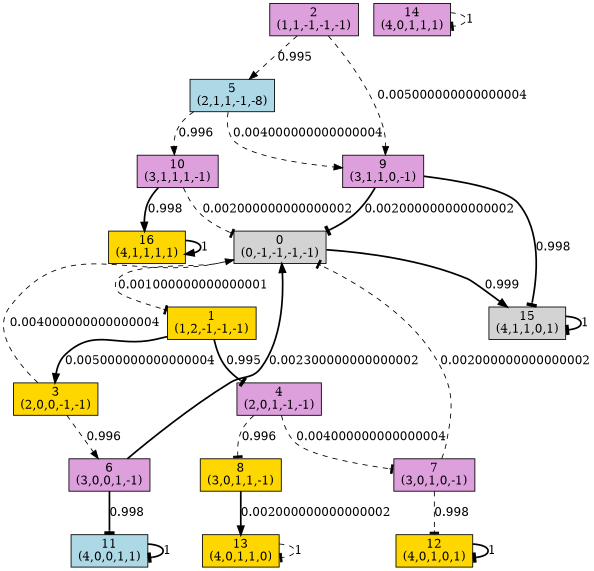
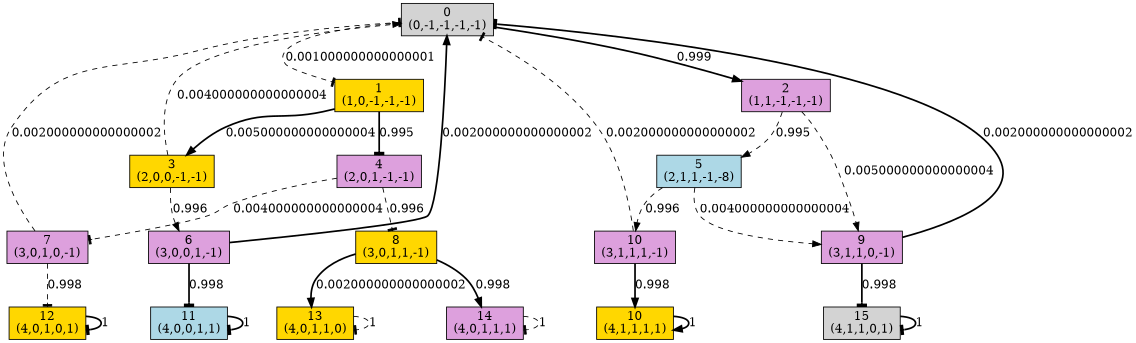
node "16 (4,1,1,1,1)": label "16 (4,1,1,1,1)" -> "10 (4,1,1,1,1)"
edge "0 (0,-1,-1,-1,-1)" -> "15 (4,1,1,0,1)": now "0 (0,-1,-1,-1,-1)" -> "2 (1,1,-1,-1,-1)"
edge "8 (3,0,1,1,-1)" -> "14 (4,0,1,1,1)": added, label "0.998"
node "1 (1,2,-1,-1,-1)": label "1 (1,2,-1,-1,-1)" -> "1 (1,0,-1,-1,-1)"
edge "6 (3,0,0,1,-1)" -> "0 (0,-1,-1,-1,-1)": label "0.002300000000000002" -> "0.002000000000000002"
